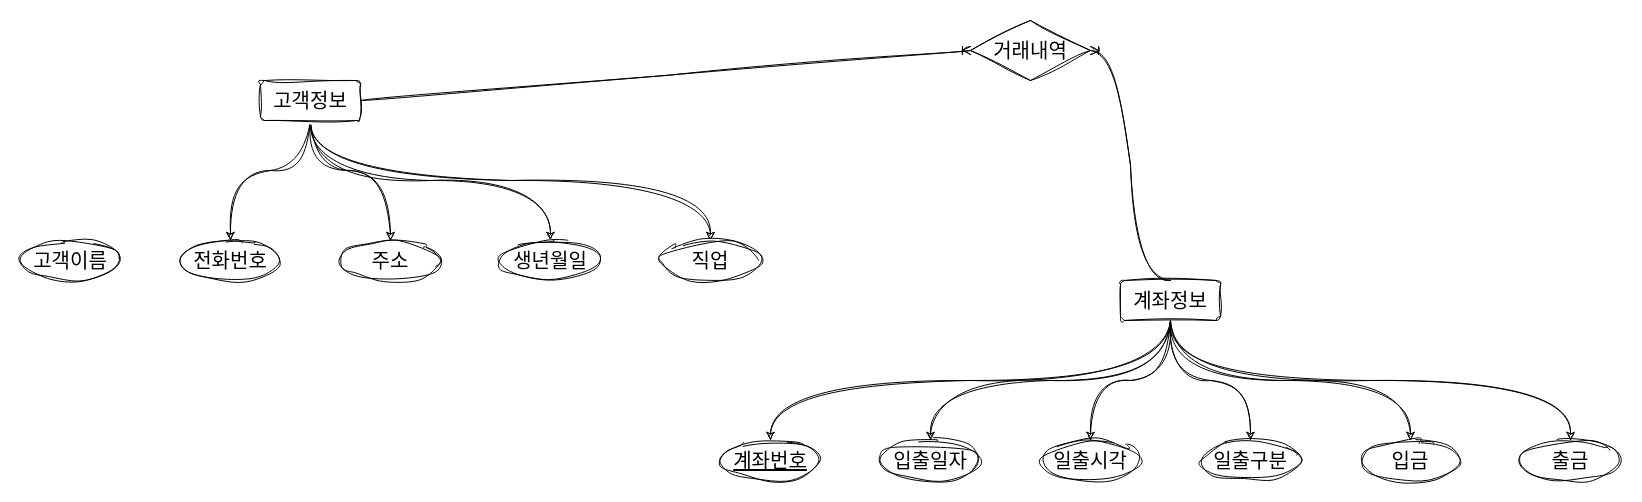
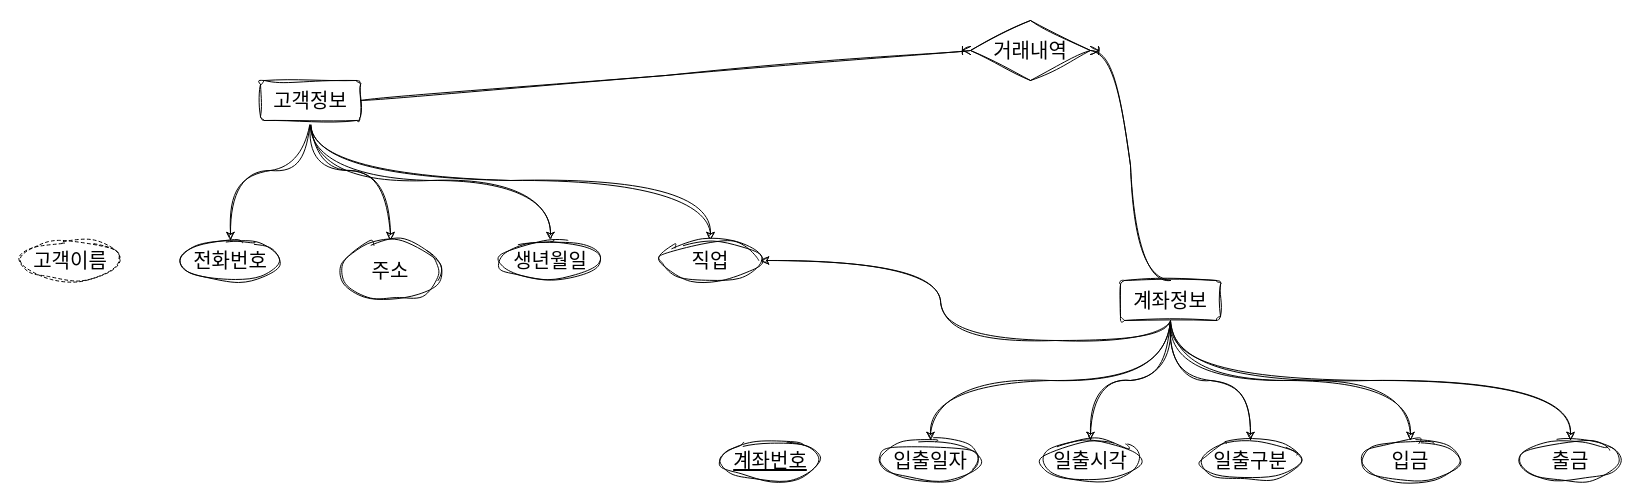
node "고객이름": style solid -> dashed
node "주소": size 100x40 -> 100x60
edge "계좌정보" -> "계좌번호": now "계좌정보" -> "직업"
